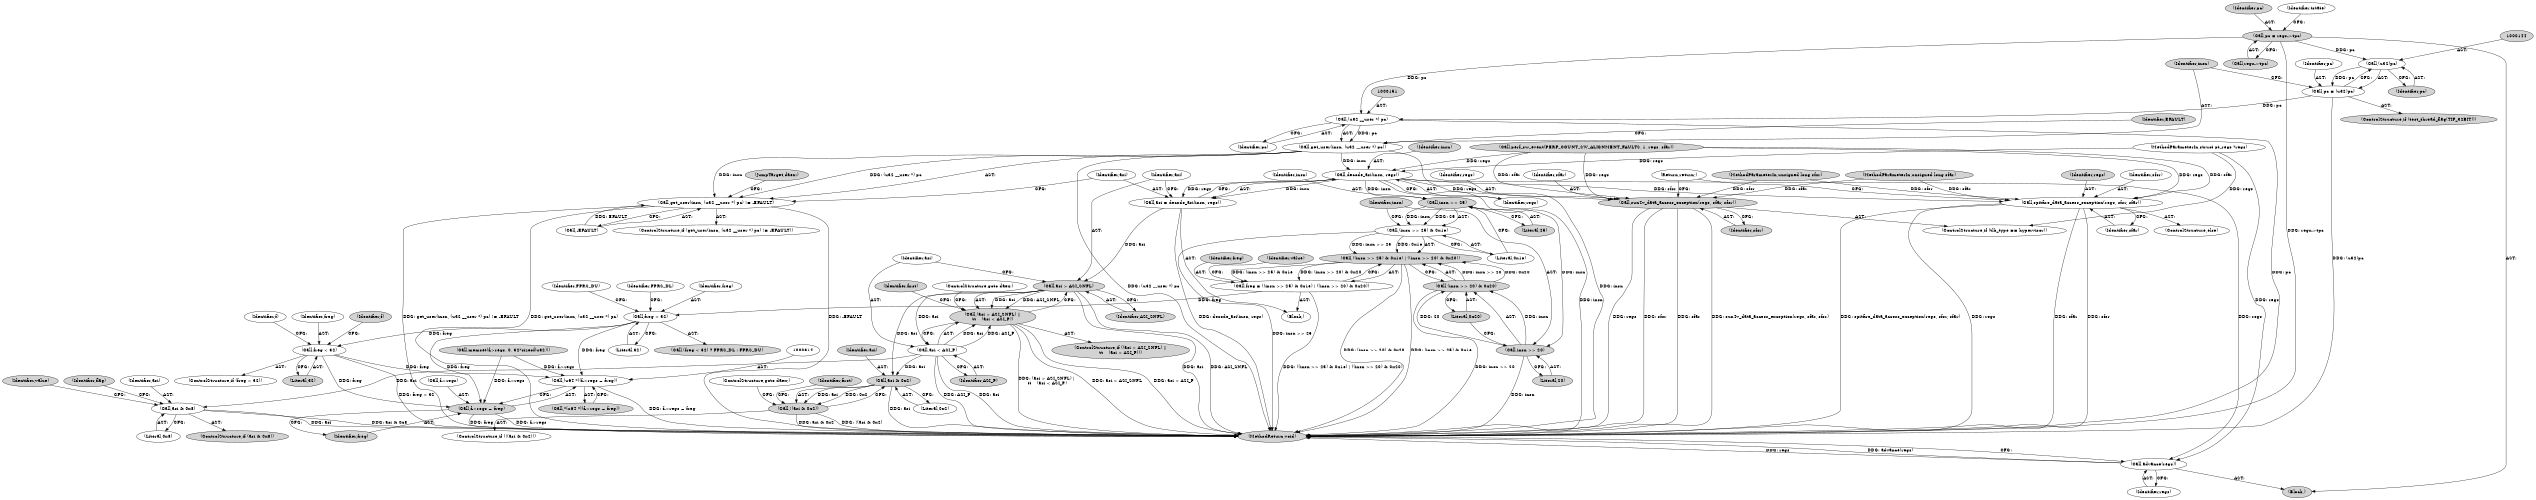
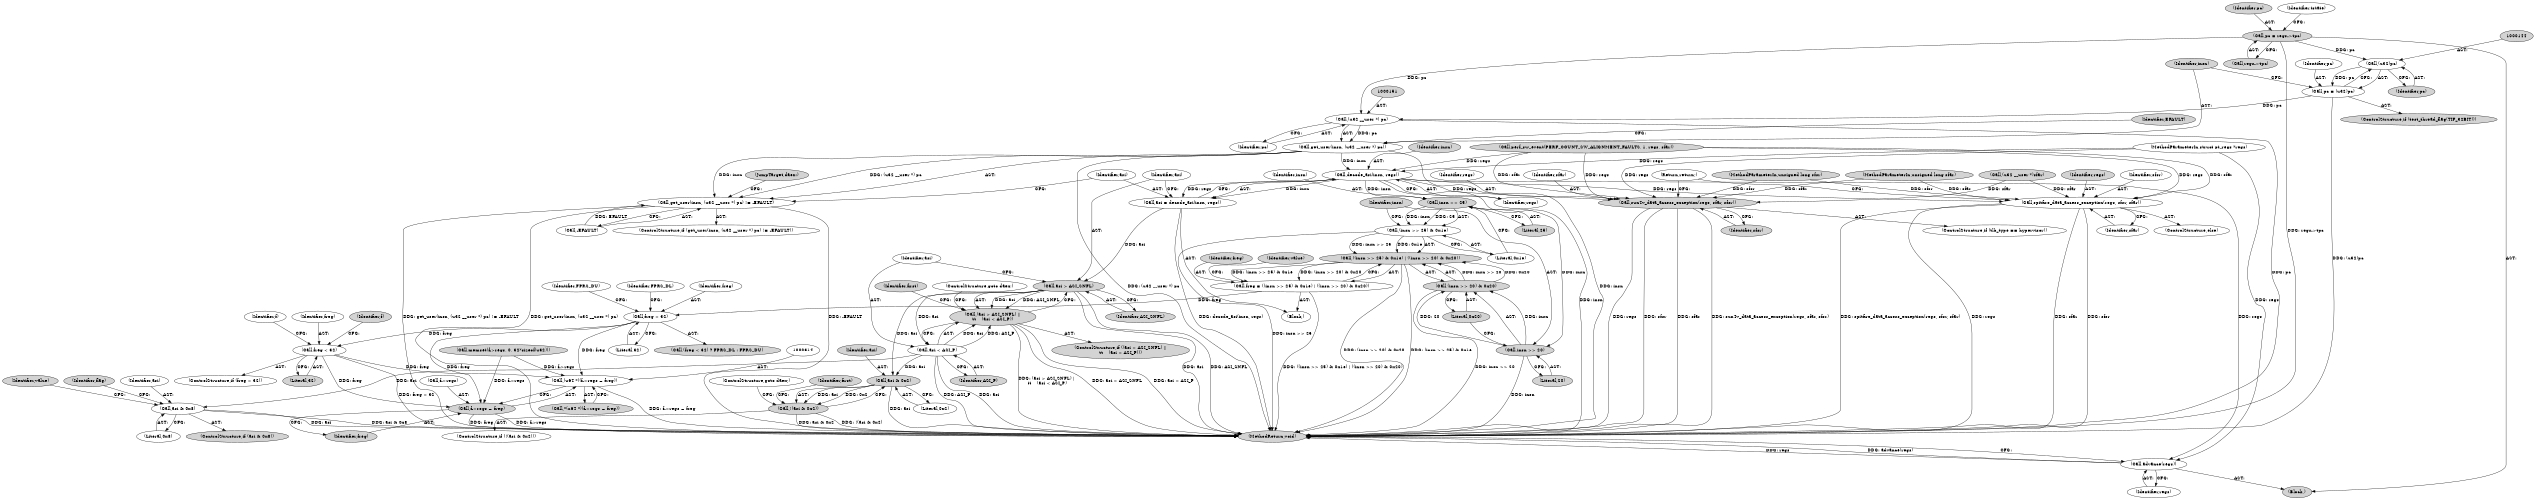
node "(Call,(u32 __user *)sfar)": added
edge "(Call,decode_asi(insn, regs))" -> "(Call,spitfire_data_access_exception(regs, sfsr, sfar))": label "DDG: sfsr" -> "DDG: regs"
edge "(MethodParameterIn,struct pt_regs *regs)" -> "(ControlStructure,if (tlb_type == hypervisor))": now "(MethodParameterIn,struct pt_regs *regs)" -> "(Call,sun4v_data_access_exception(regs, sfar, sfsr))"
edge "(Call,((insn >> 25) & 0x1e) | ((insn >> 20) & 0x20))" -> "(Call,(insn >> 20) & 0x20)": label "CFG: " -> "AST: "
